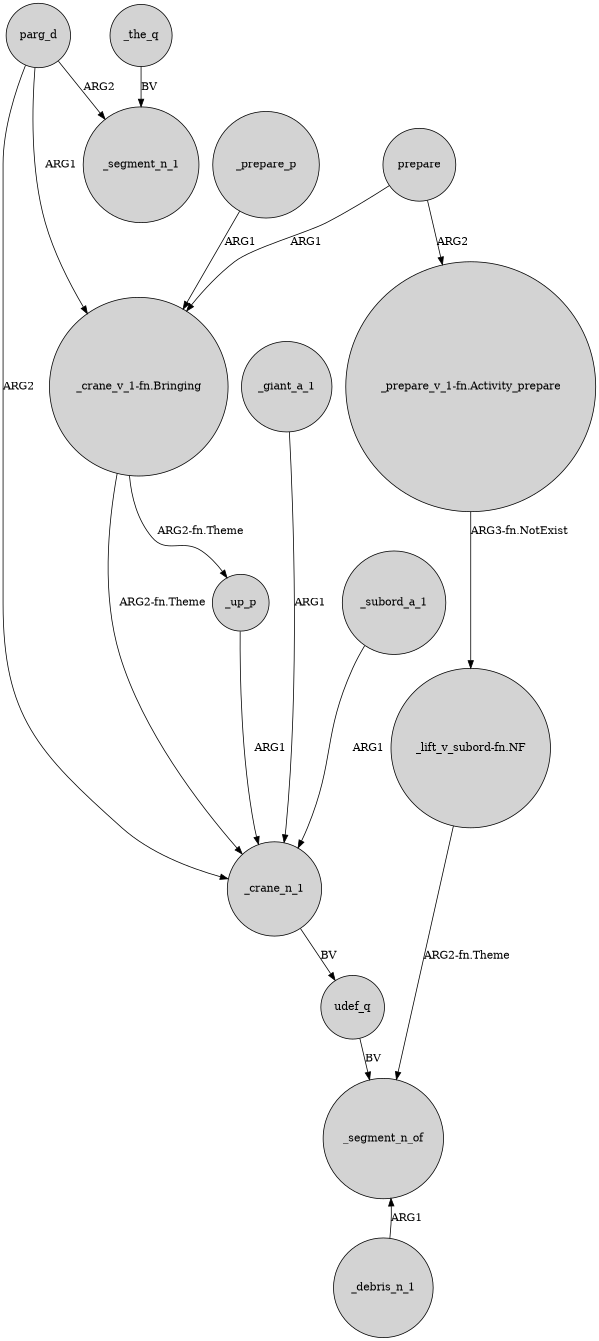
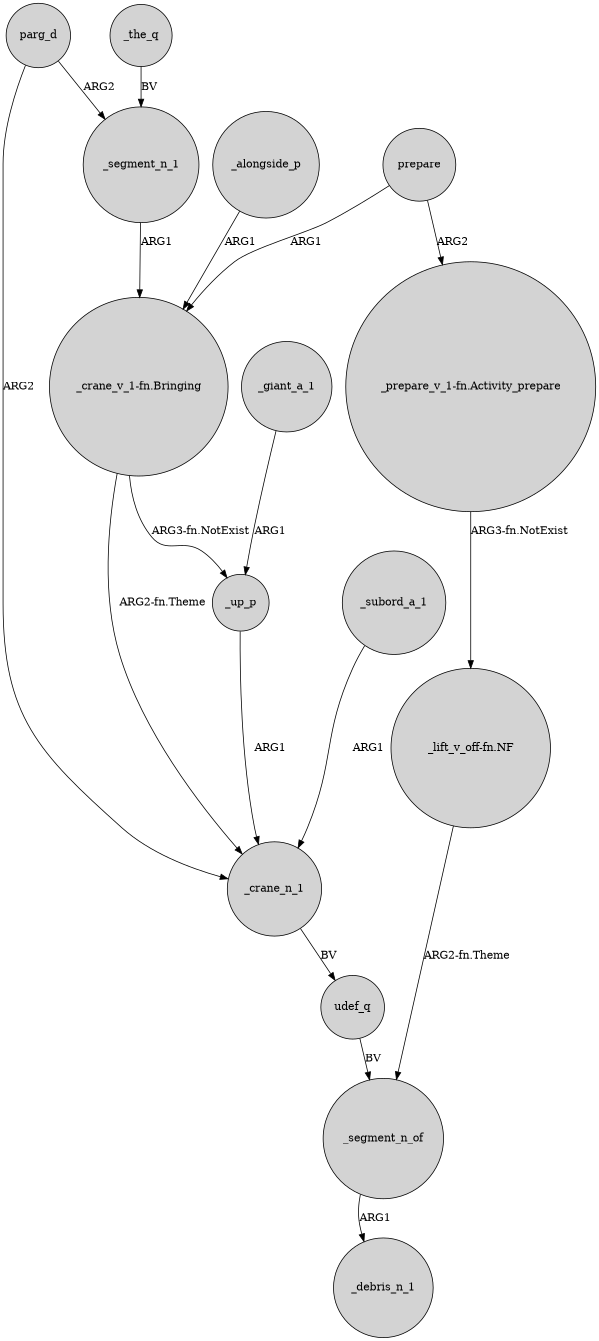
node "_prepare_p": label "_prepare_p" -> "_alongside_p"
edge "parg_d" -> "_crane_v_1-fn.Bringing": now "_segment_n_1" -> "_crane_v_1-fn.Bringing"
edge "_crane_v_1-fn.Bringing" -> "_up_p": label "ARG2-fn.Theme" -> "ARG3-fn.NotExist"
edge "_giant_a_1" -> "_crane_n_1": now "_giant_a_1" -> "_up_p"
node "_lift_v_subord-fn.NF": label "_lift_v_subord-fn.NF" -> "_lift_v_off-fn.NF"
edge "_debris_n_1" -> "_segment_n_of": reversed
